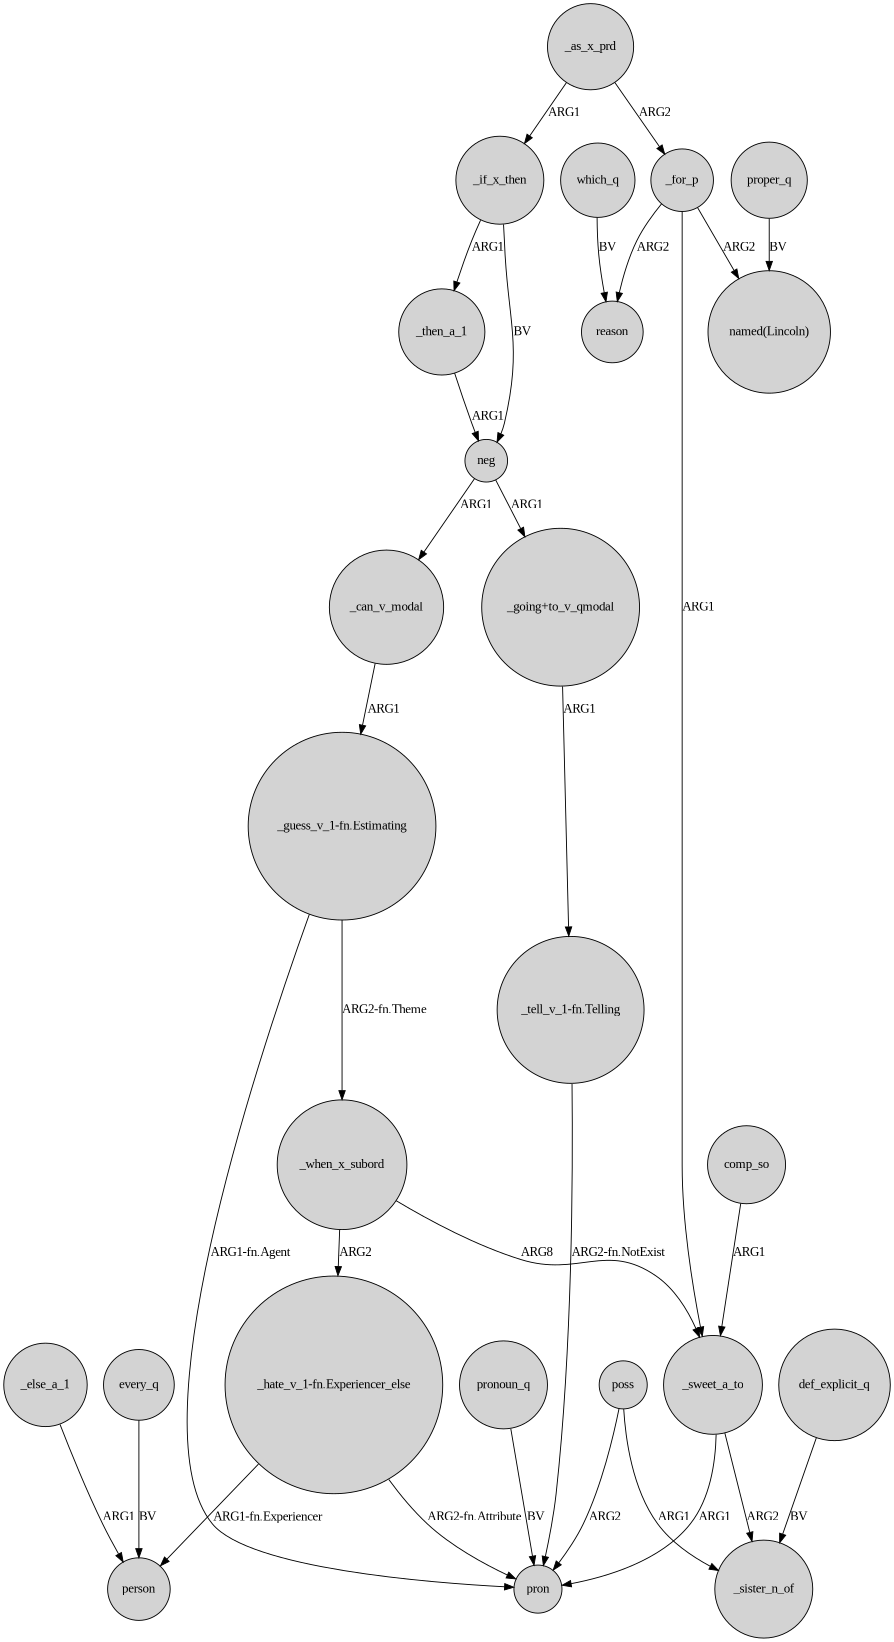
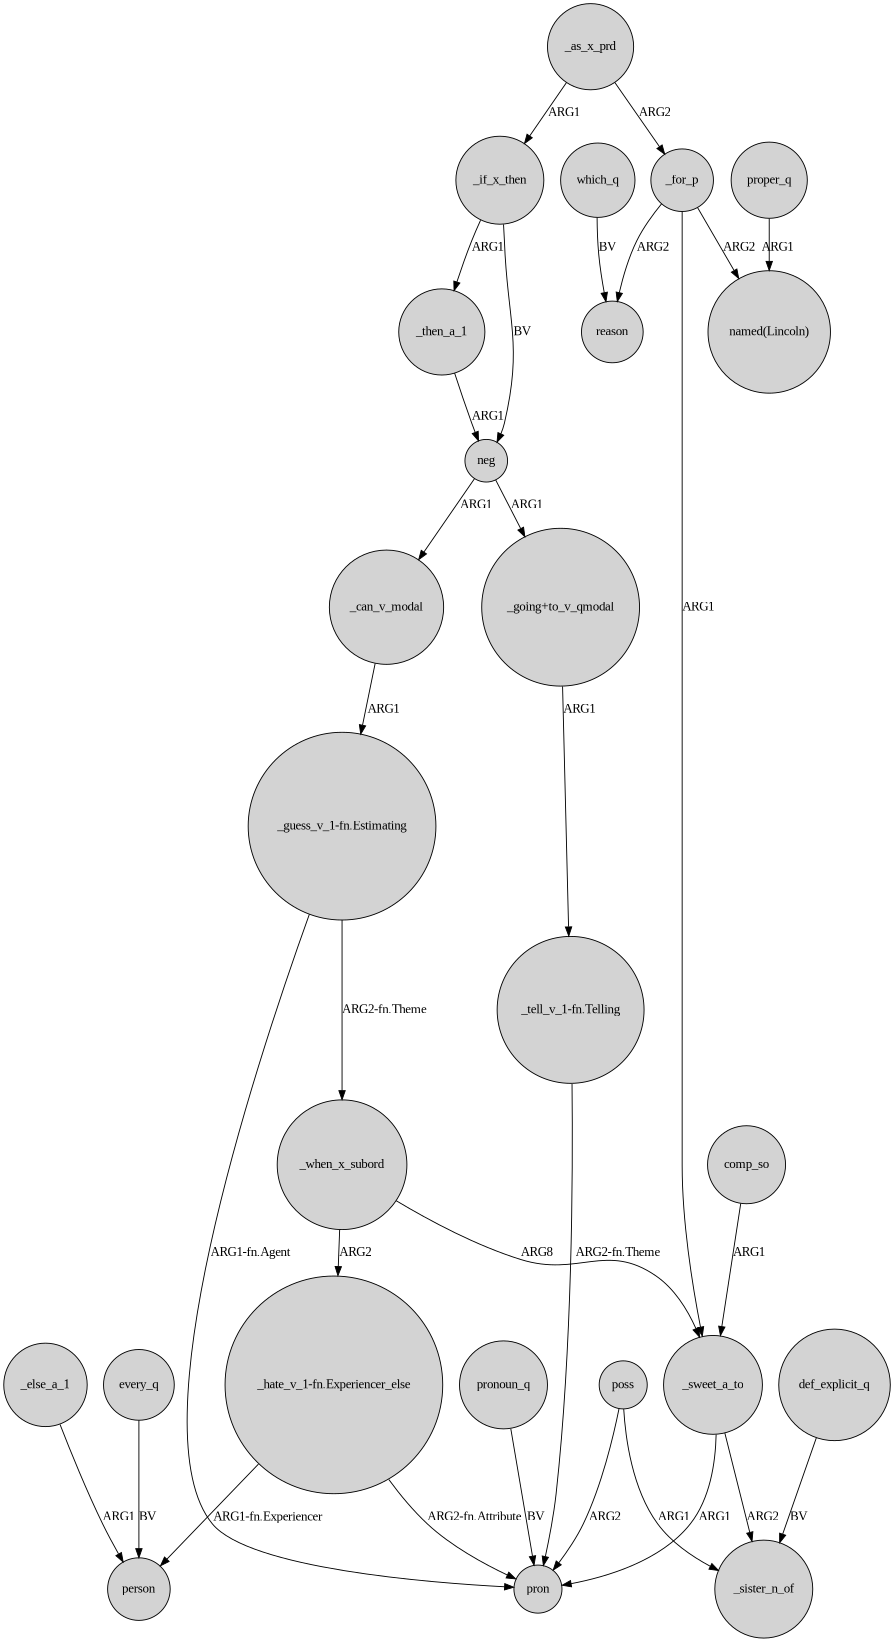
edge "proper_q" -> "named(Lincoln)": label "BV" -> "ARG1"
edge "_tell_v_1-fn.Telling" -> "pron": label "ARG2-fn.NotExist" -> "ARG2-fn.Theme"
